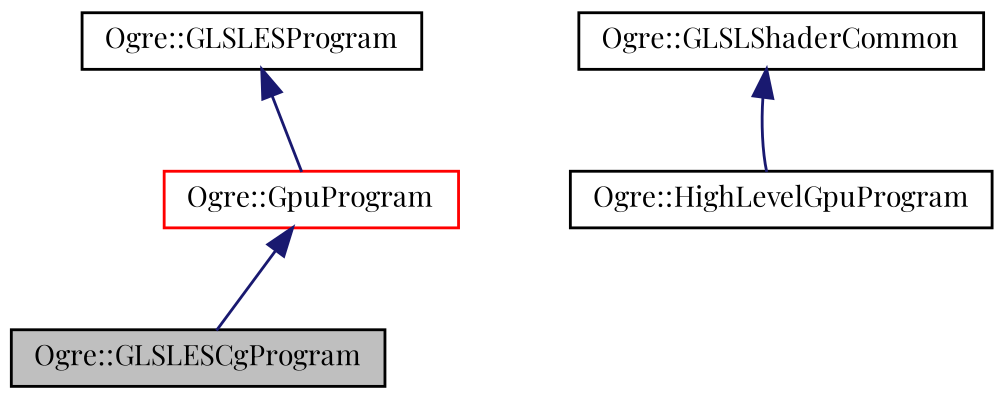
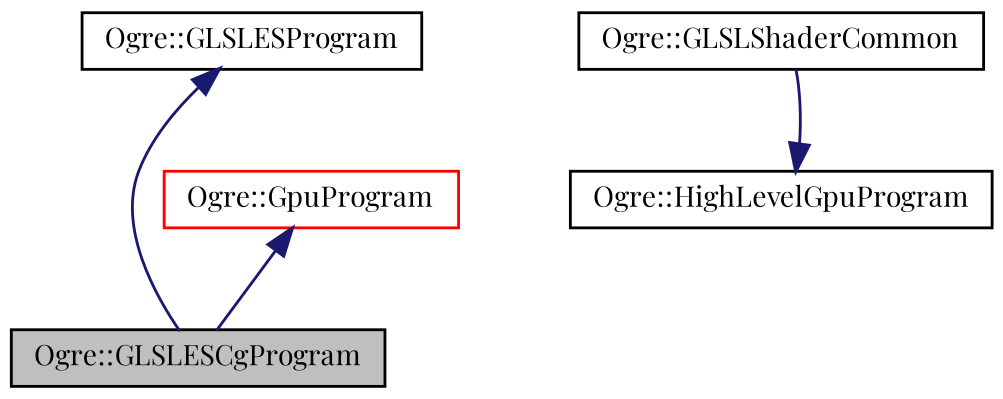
edge "Ogre::GpuProgram" -> "Ogre::GLSLESProgram": now "Ogre::GLSLESCgProgram" -> "Ogre::GLSLESProgram"
edge "Ogre::HighLevelGpuProgram" -> "Ogre::GLSLShaderCommon": reversed
